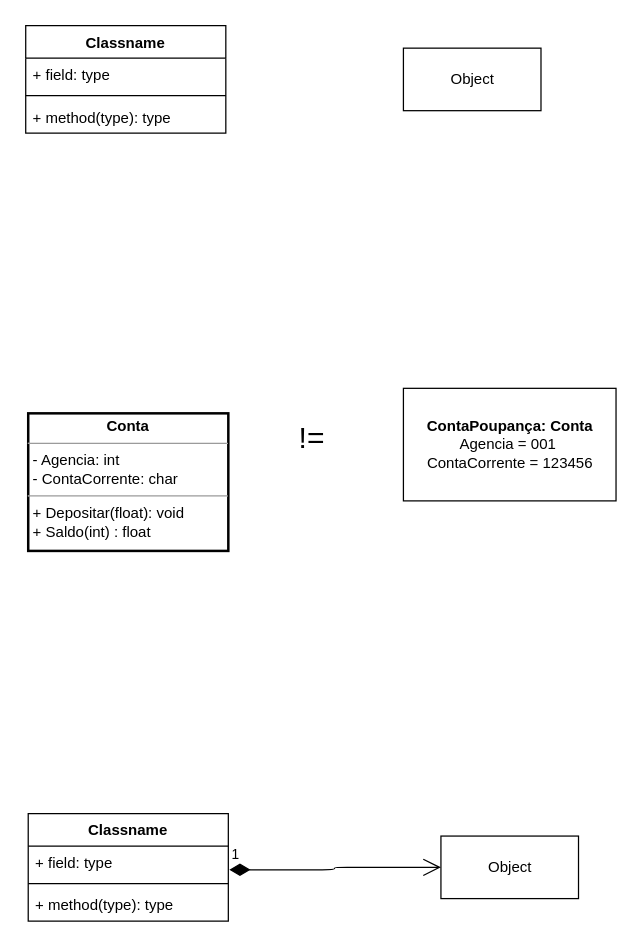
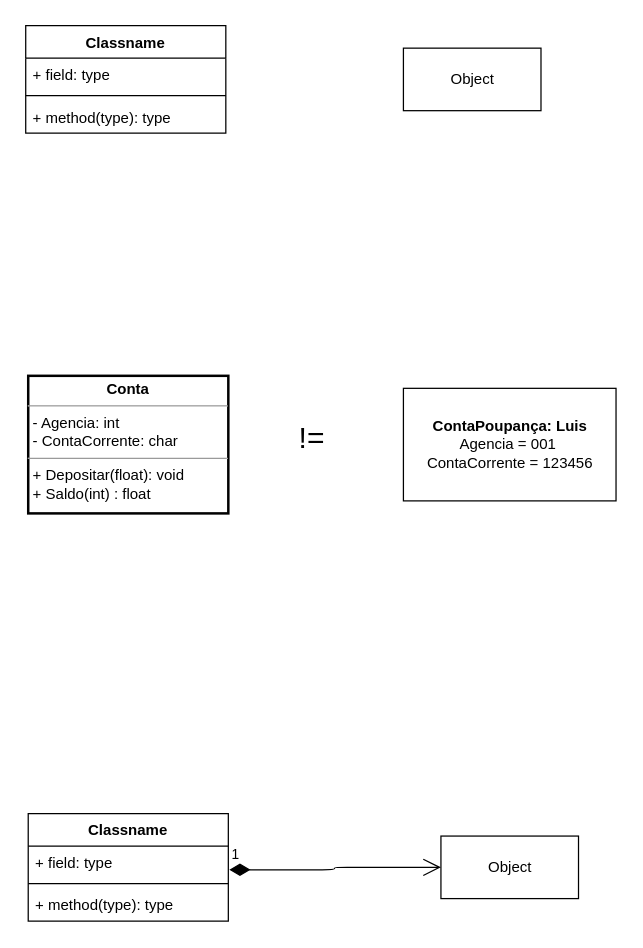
node "ContaPoupança: Conta Agencia = 001 ContaCorrente = 123456": label "ContaPoupança: Conta Agencia = 001 ContaCorrente = 123456" -> "ContaPoupança: Luis Agencia = 001 ContaCorrente = 123456"
node "Conta - Agencia: int - ContaCorrente: char + Depositar(float): void + Saldo(int) : float": moved (128, 482) -> (128, 444)
